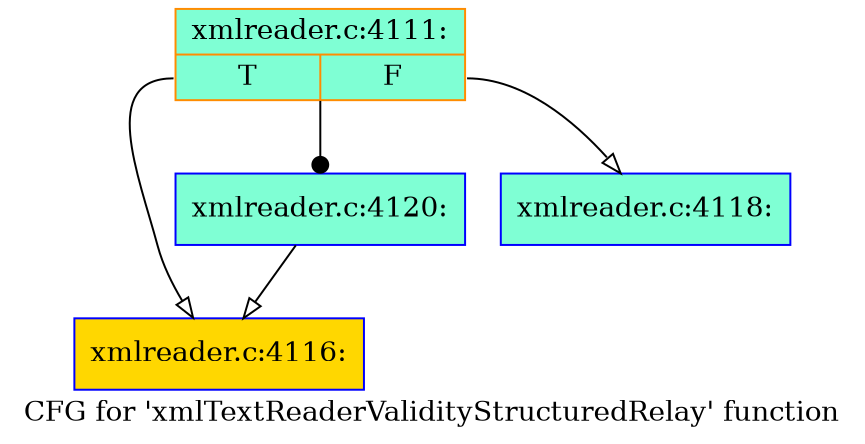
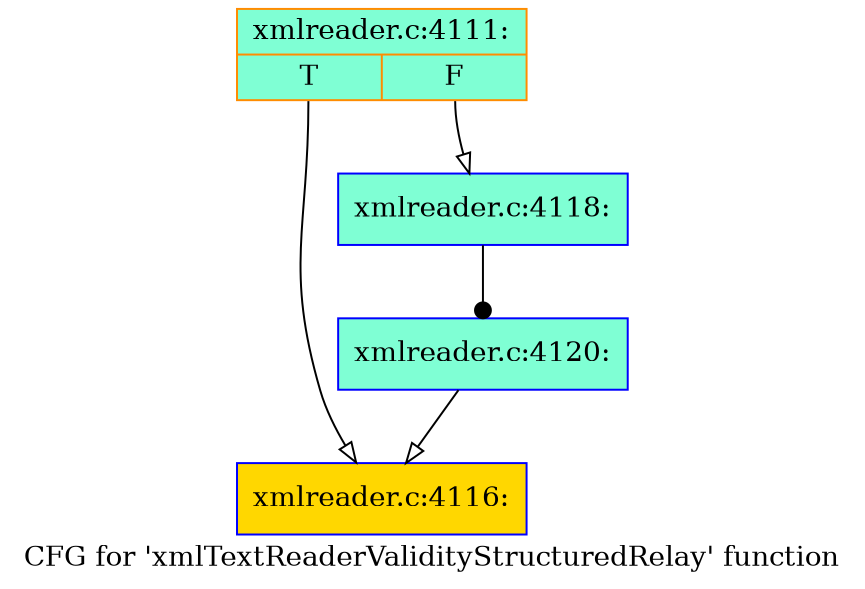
edge "xmlreader.c:4111:" -> "xmlreader.c:4120:": now "xmlreader.c:4118:" -> "xmlreader.c:4120:"
